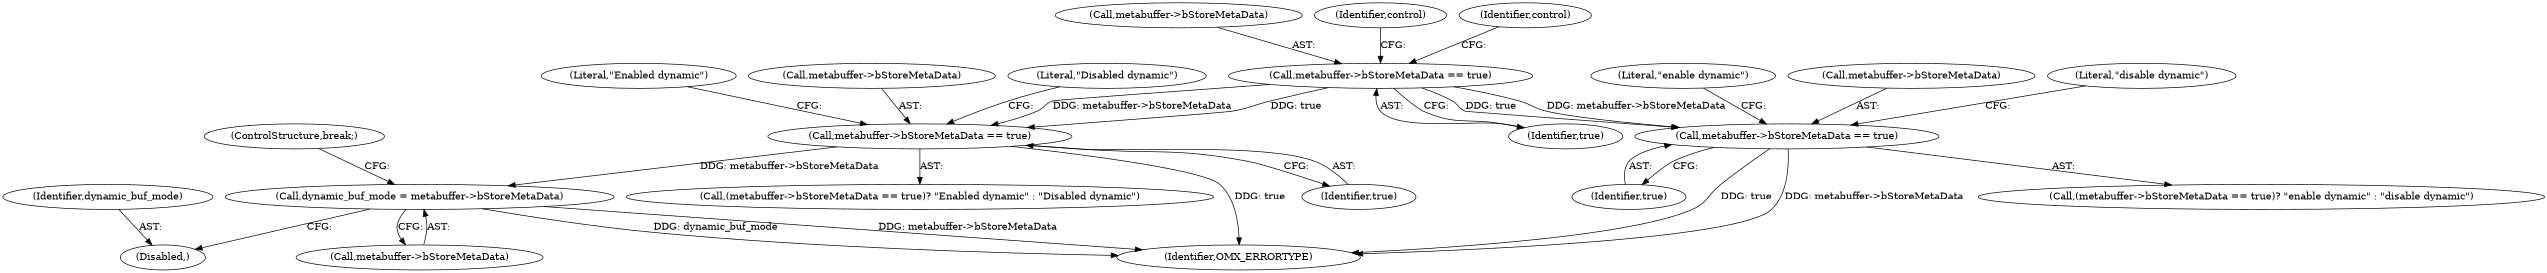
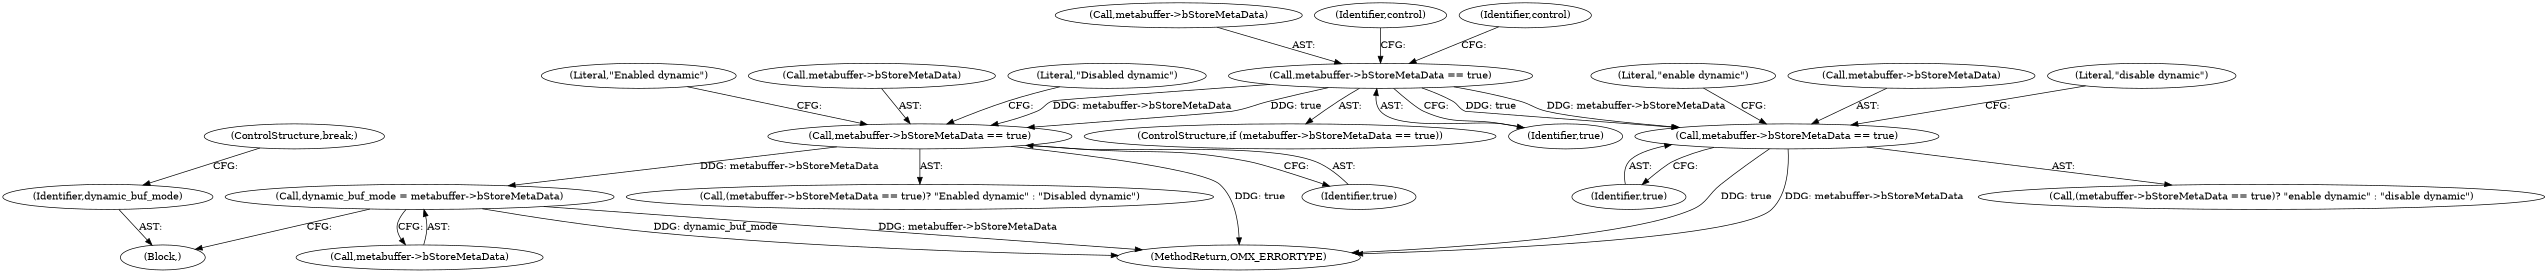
node "(ControlStructure,if (metabuffer->bStoreMetaData == true))": added
edge "(ControlStructure,break;)" -> "(Call,dynamic_buf_mode = metabuffer->bStoreMetaData)": now "(ControlStructure,break;)" -> "(Identifier,dynamic_buf_mode)"
node "(Disabled,)": label "(Disabled,)" -> "(Block,)"
node "(Identifier,OMX_ERRORTYPE)": label "(Identifier,OMX_ERRORTYPE)" -> "(MethodReturn,OMX_ERRORTYPE)"
